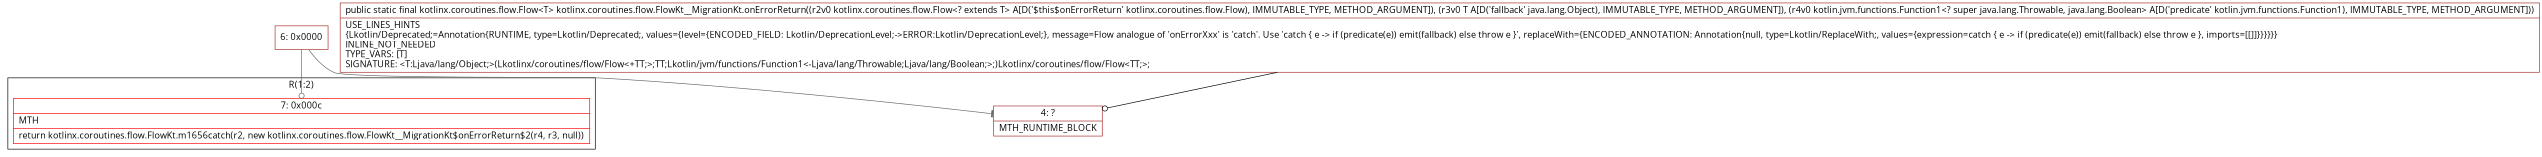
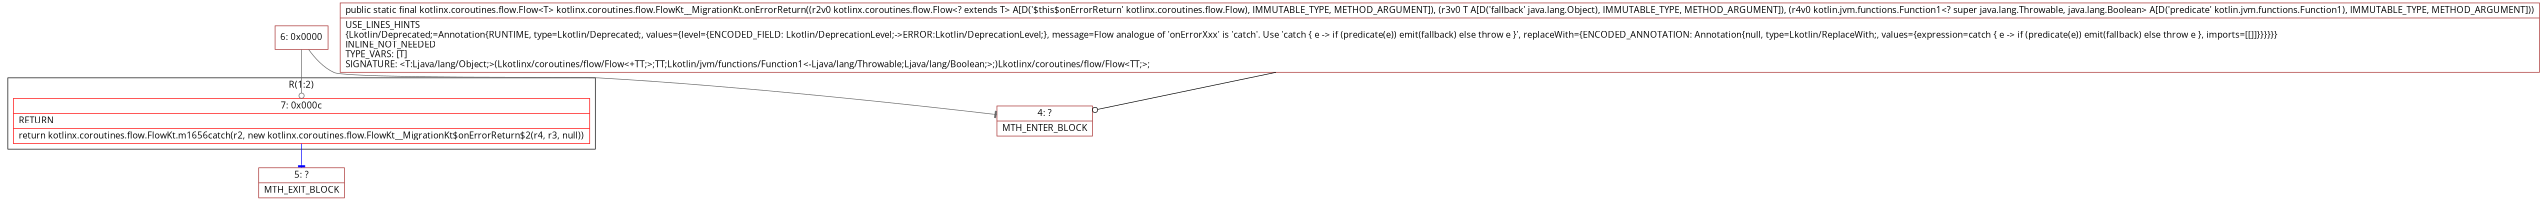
node "7: 0x000c": text "MTH" -> "RETURN"
node "4: ?": text "MTH_RUNTIME_BLOCK" -> "MTH_ENTER_BLOCK"
node "5: ?": added
